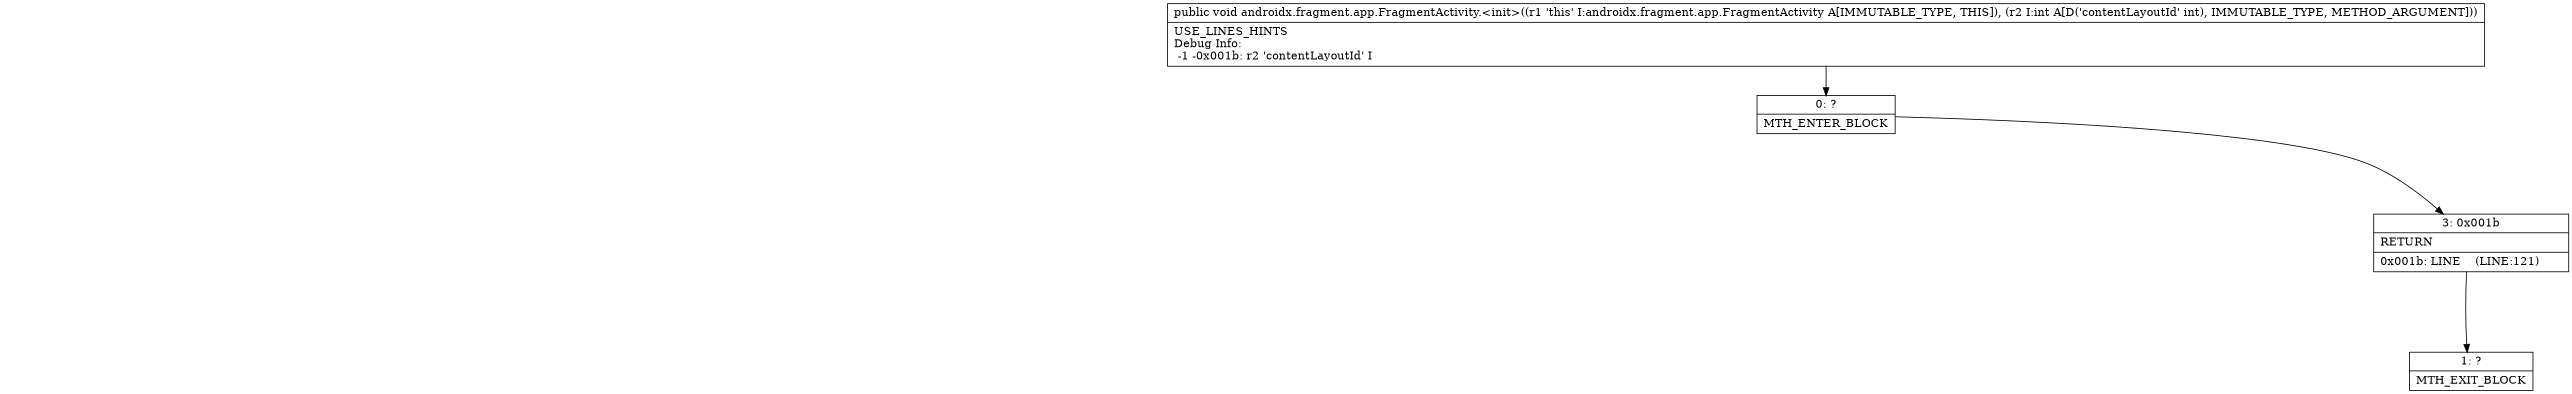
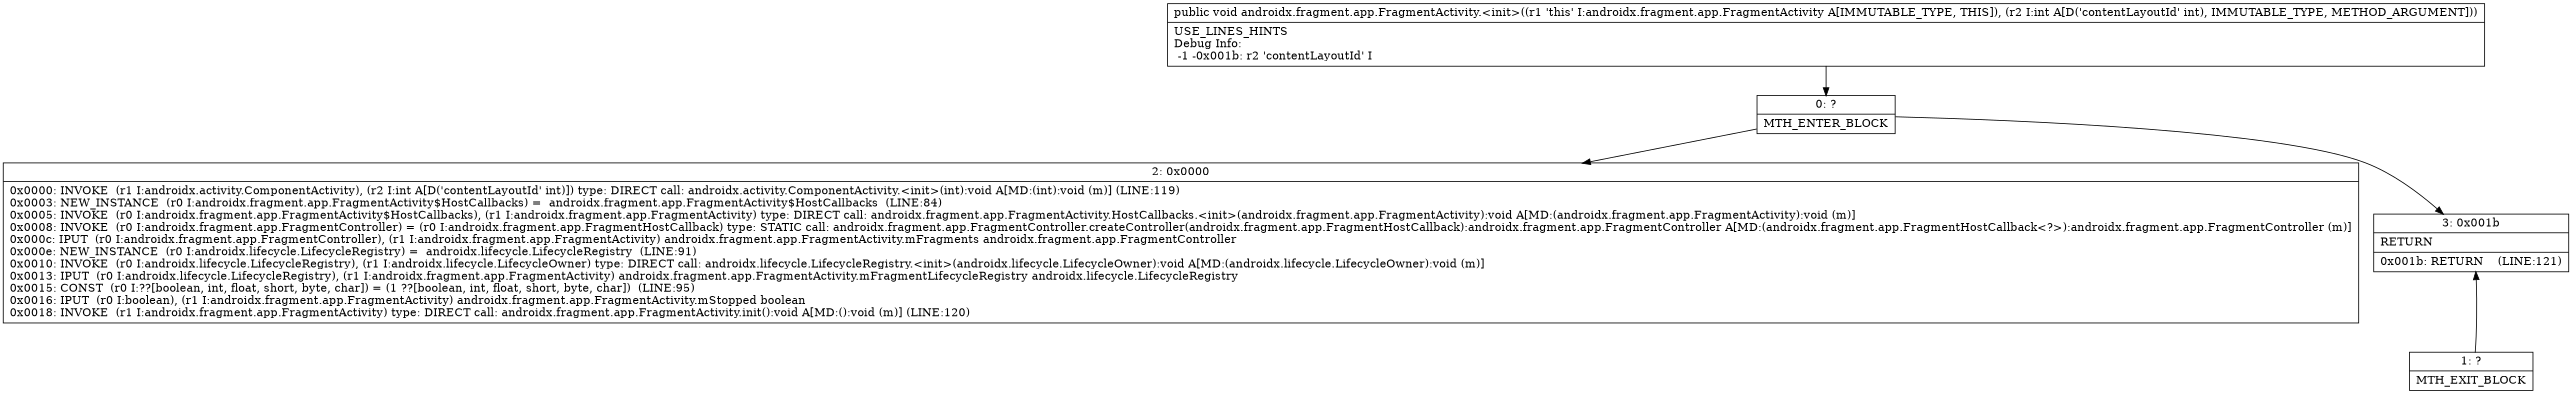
node "2: 0x0000": added
node "3: 0x001b": text "0x001b: LINE    (LINE:121)" -> "0x001b: RETURN    (LINE:121)"
edge "3: 0x001b" -> "1: ?": reversed
